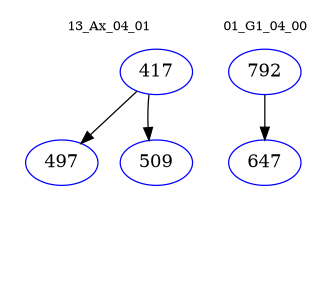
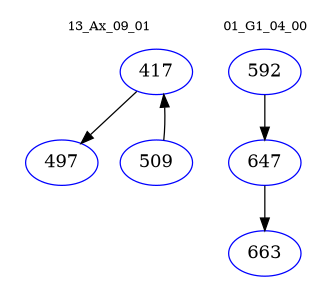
cluster "13_Ax_04_01": label "13_Ax_04_01" -> "13_Ax_09_01"
node "792": label "792" -> "592"
edge "417" -> "509": reversed
node "663": added
